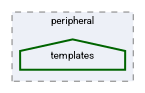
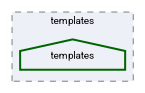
cluster "peripheral": label "peripheral" -> "templates"
